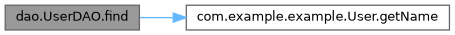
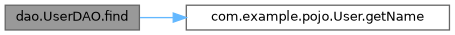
node "com.example.example.User.getName": label "com.example.example.User.getName" -> "com.example.pojo.User.getName"
